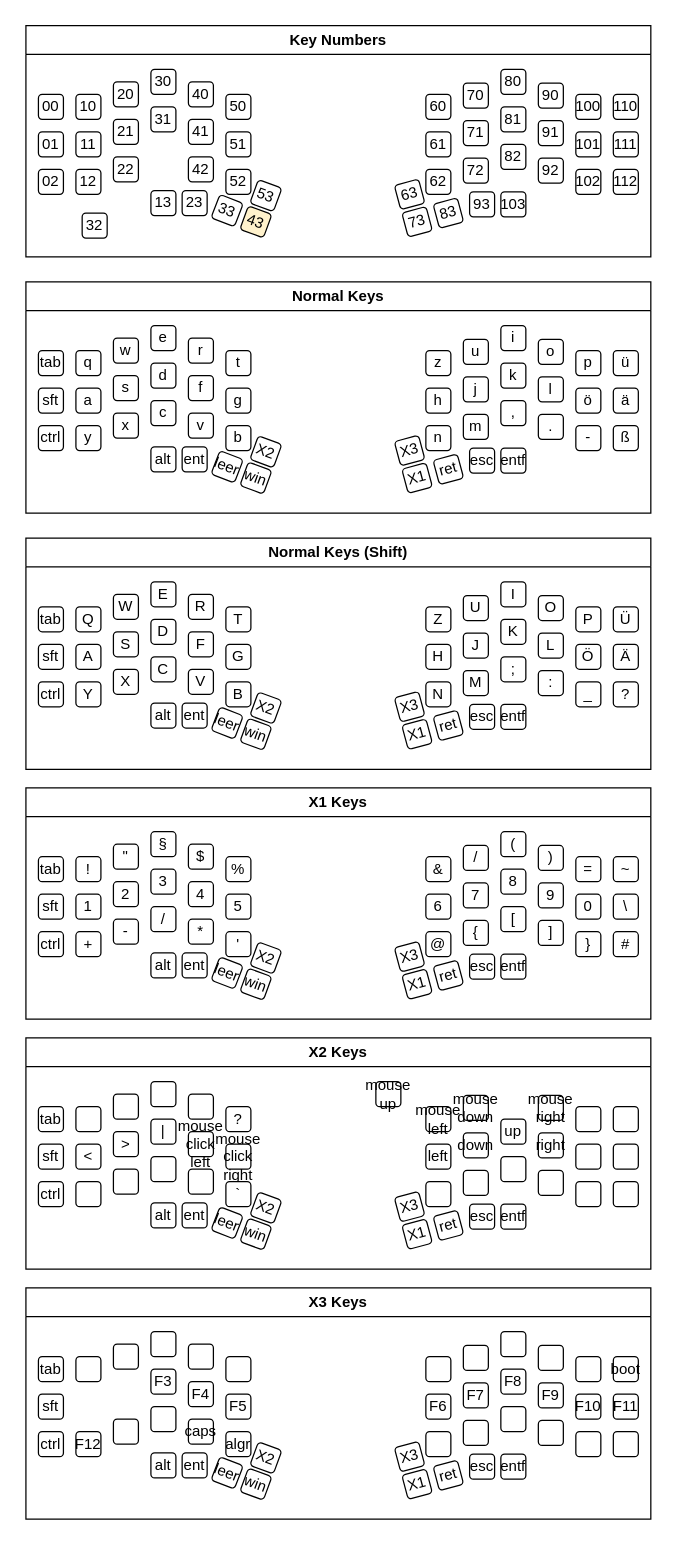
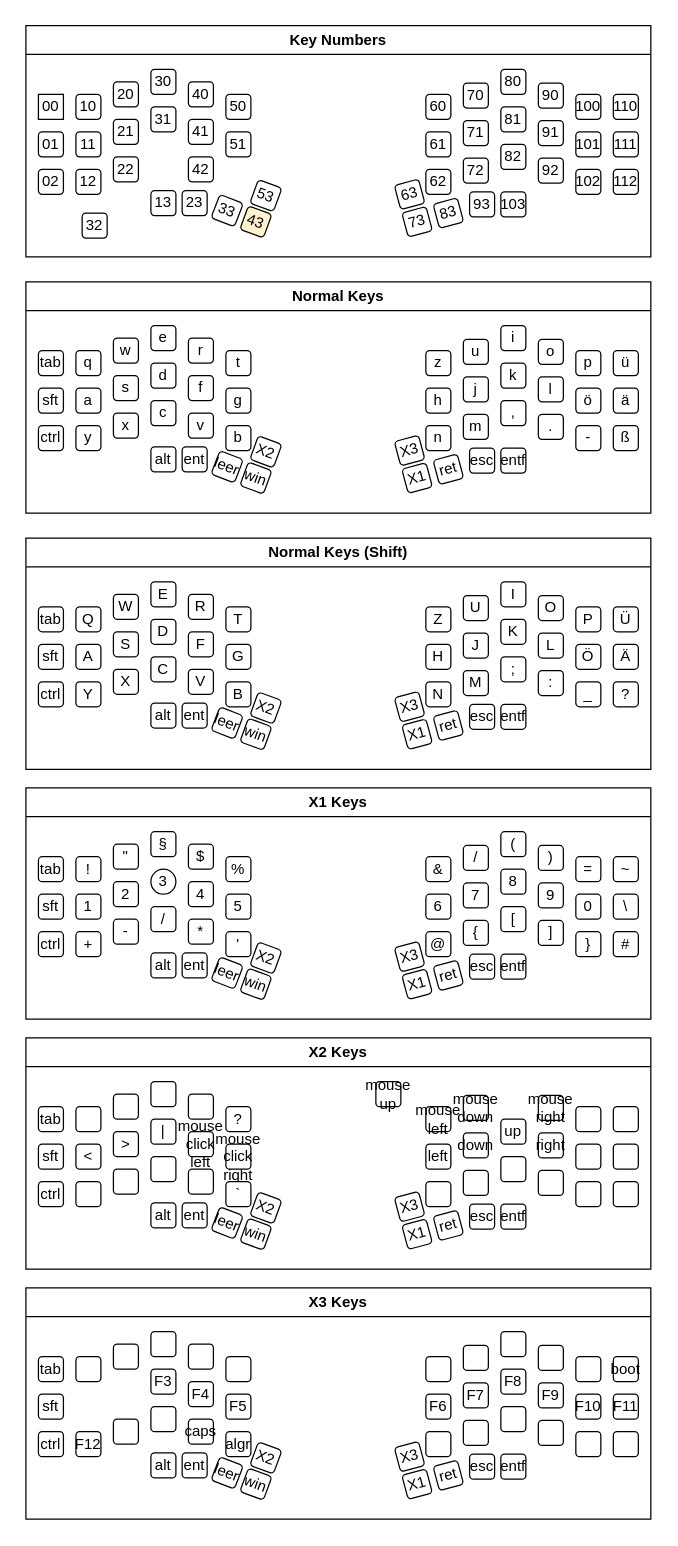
node "00": shape rounded rectangle -> rectangle
node "52": removed
node "3": shape rounded rectangle -> ellipse
